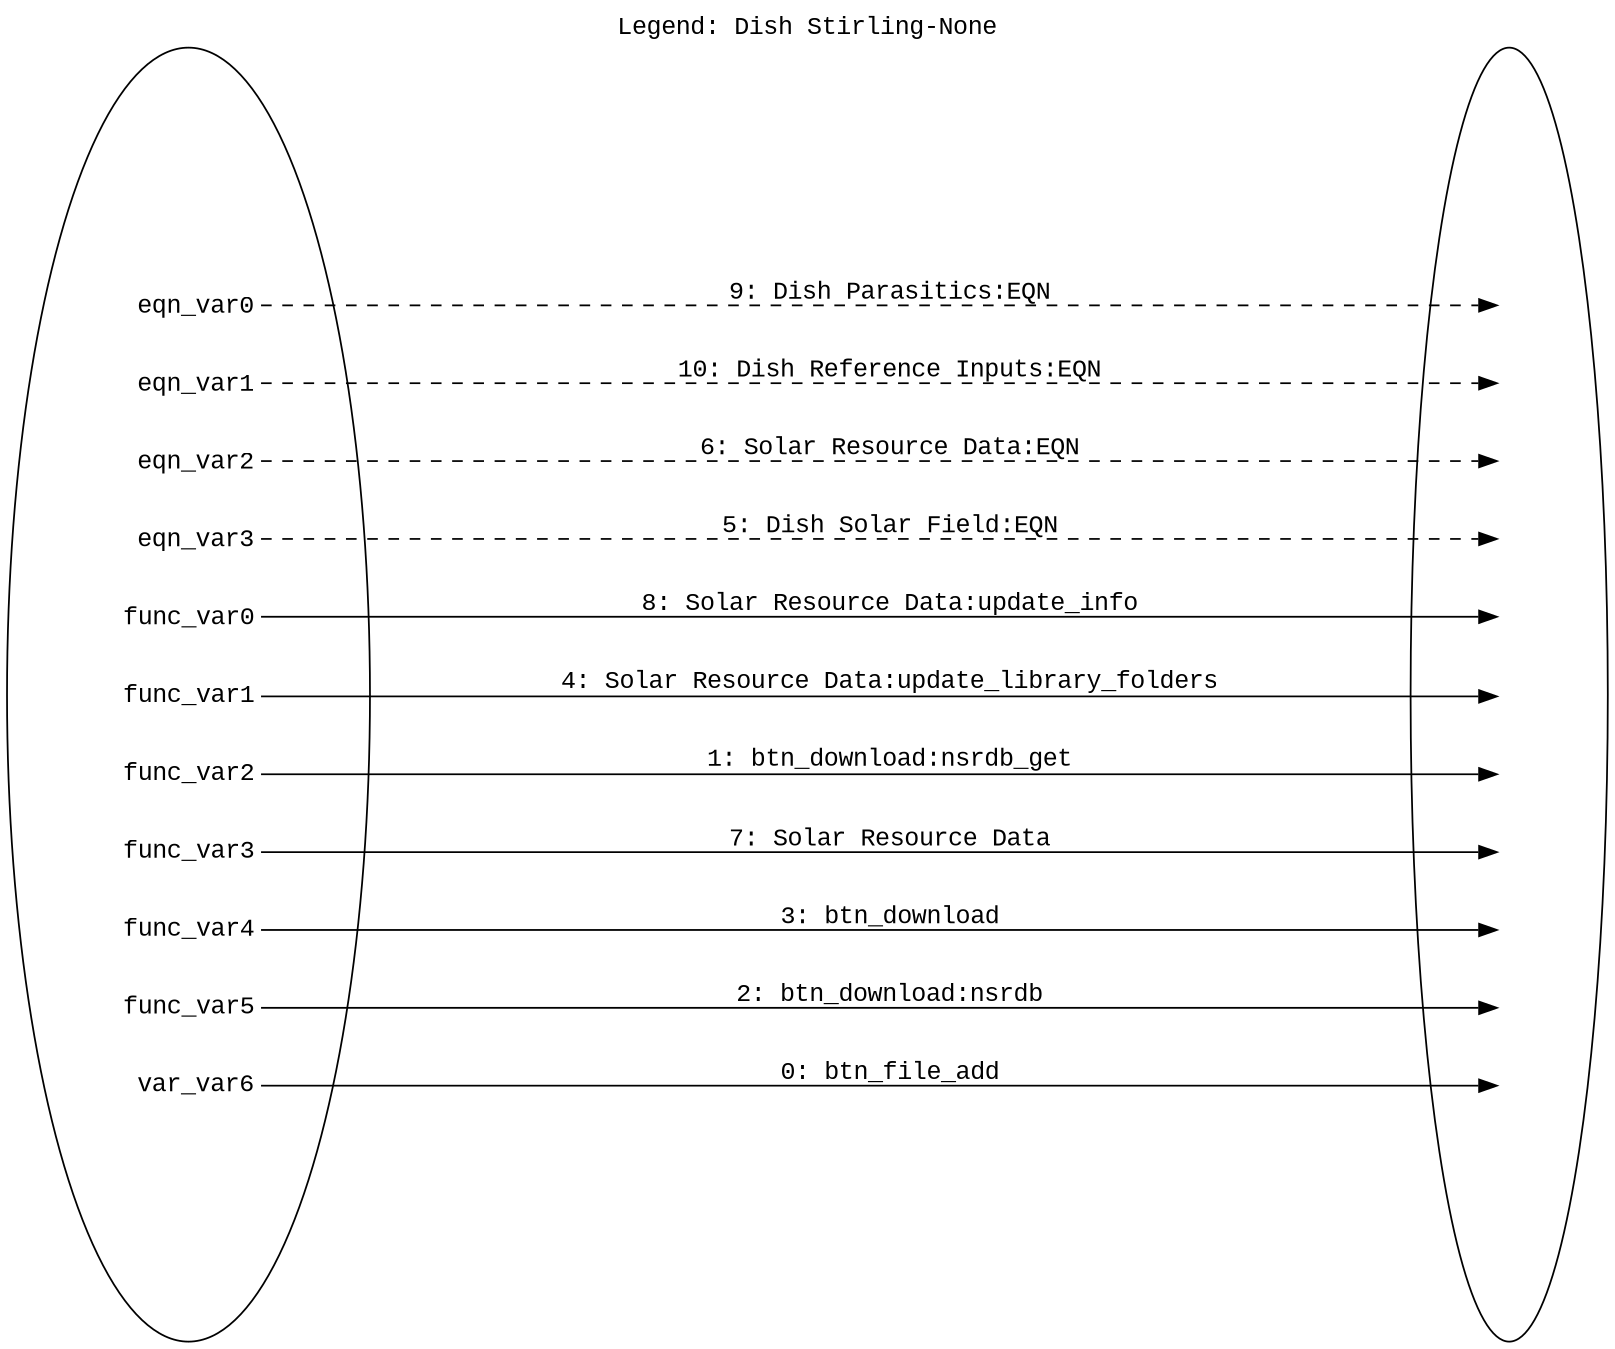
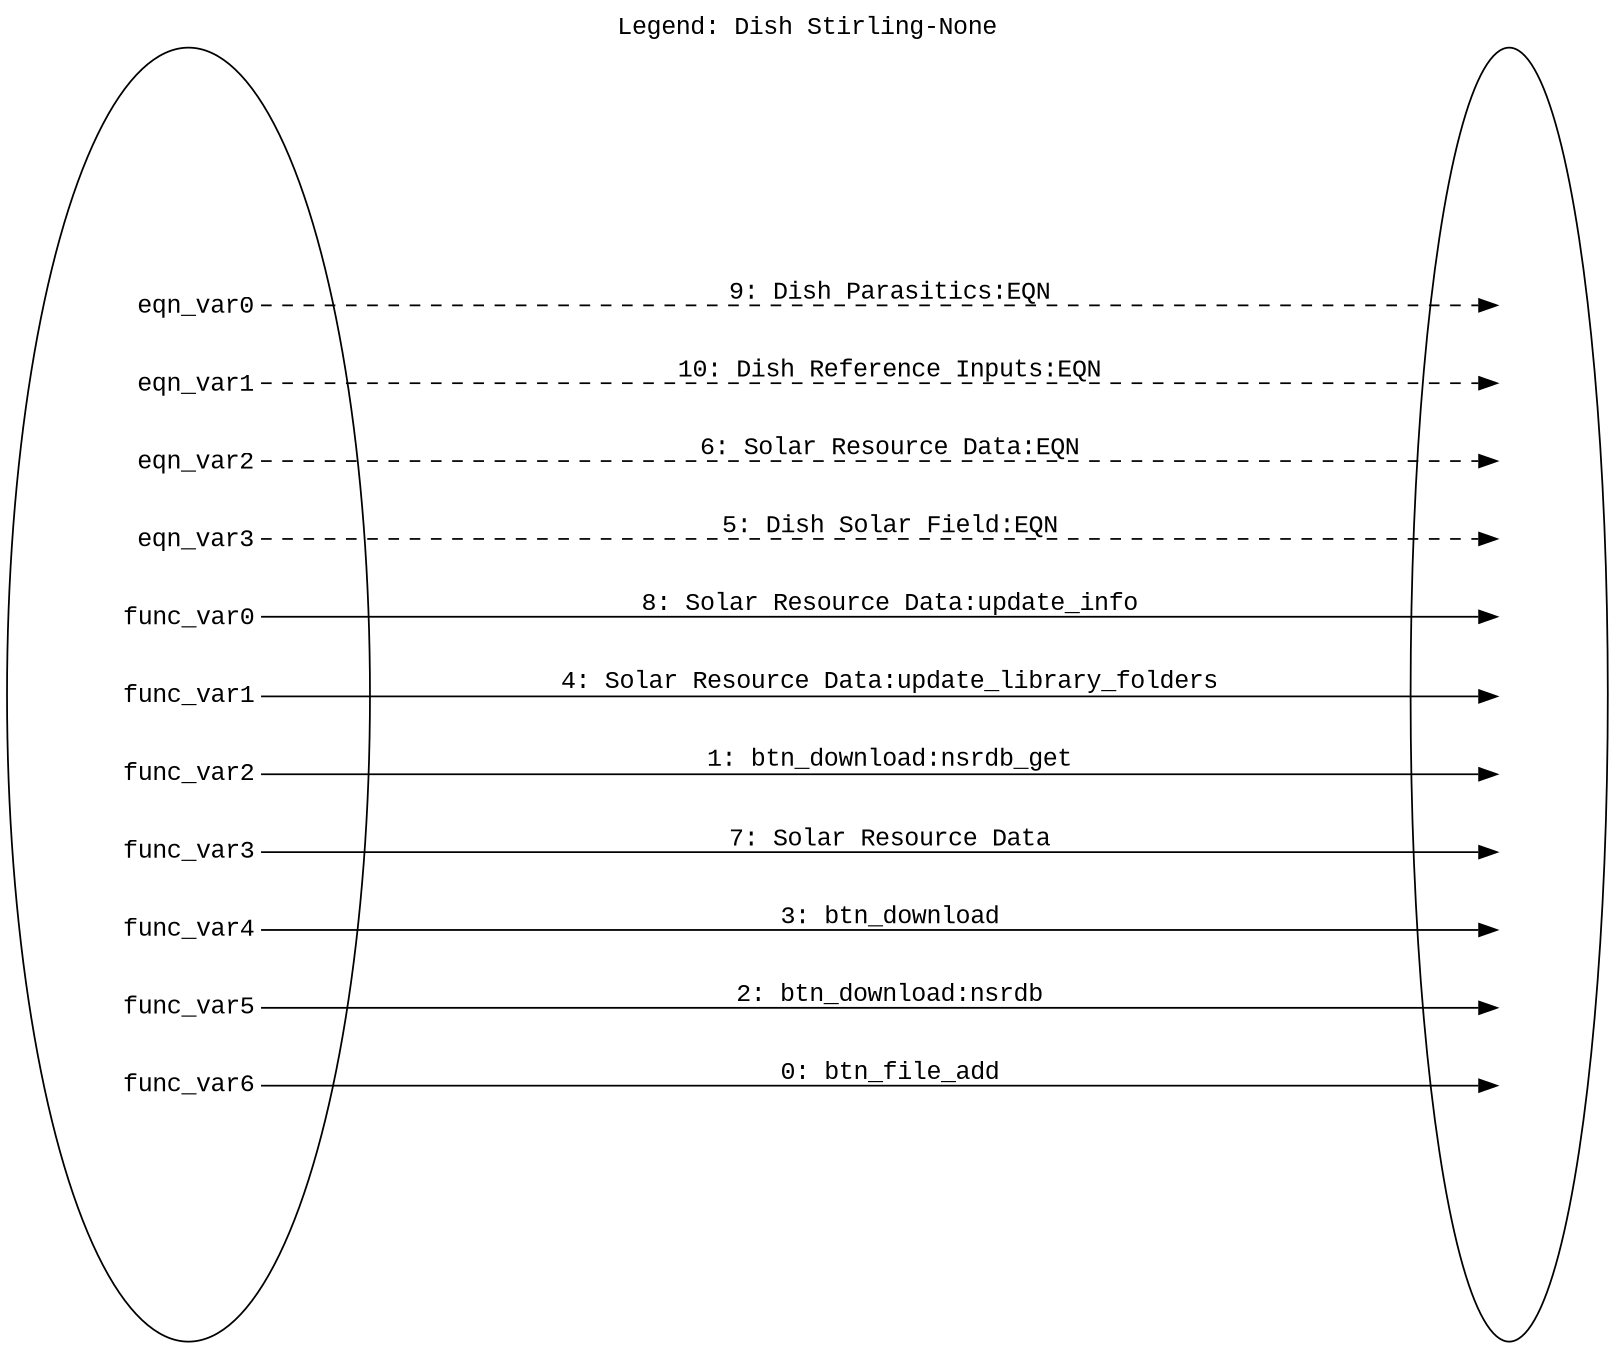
node "eqn_var0": text "var_var6" -> "func_var6"
